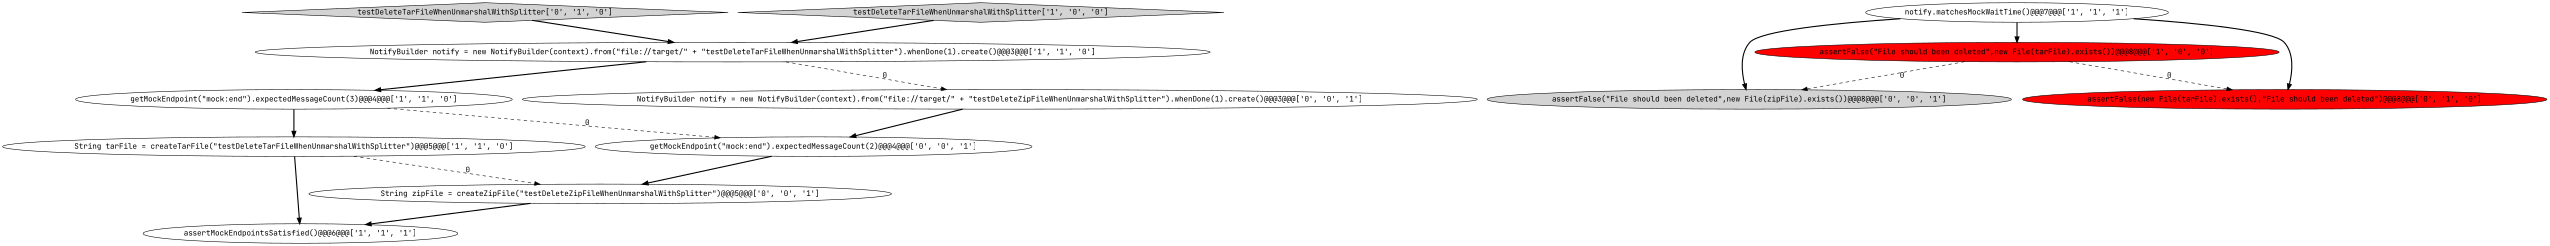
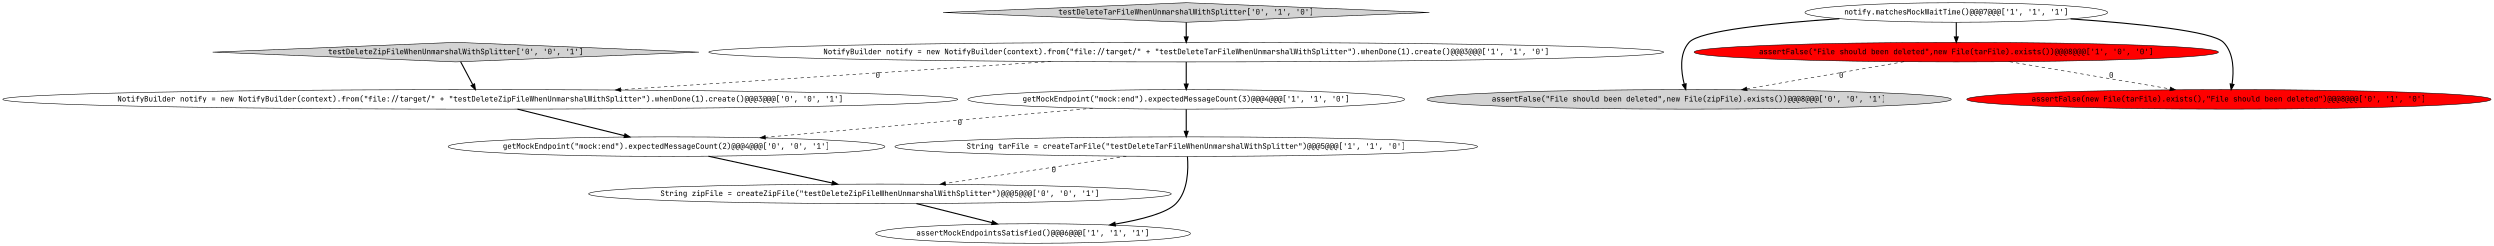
node "testDeleteTarFileWhenUnmarshalWithSplitter['1', '0', '0']": removed
node "testDeleteZipFileWhenUnmarshalWithSplitter['0', '0', '1']": added
